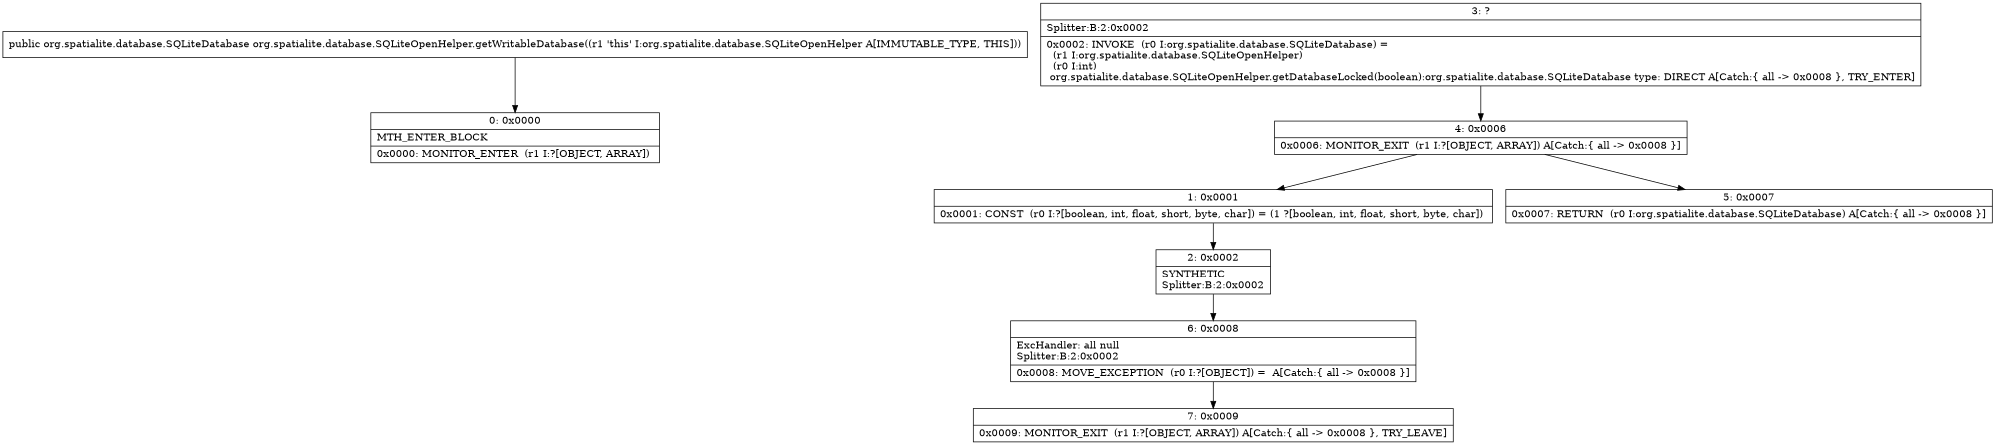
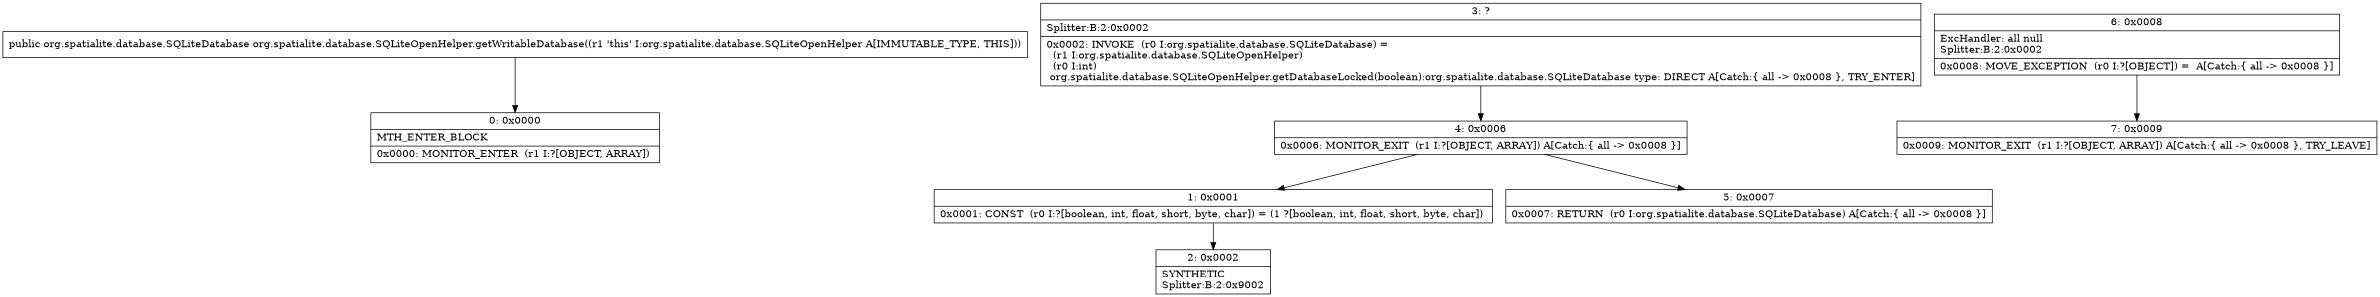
node "2: 0x0002": text "Splitter:B:2:0x0002" -> "Splitter:B:2:0x9002"
edge "2: 0x0002" -> "6: 0x0008": removed
